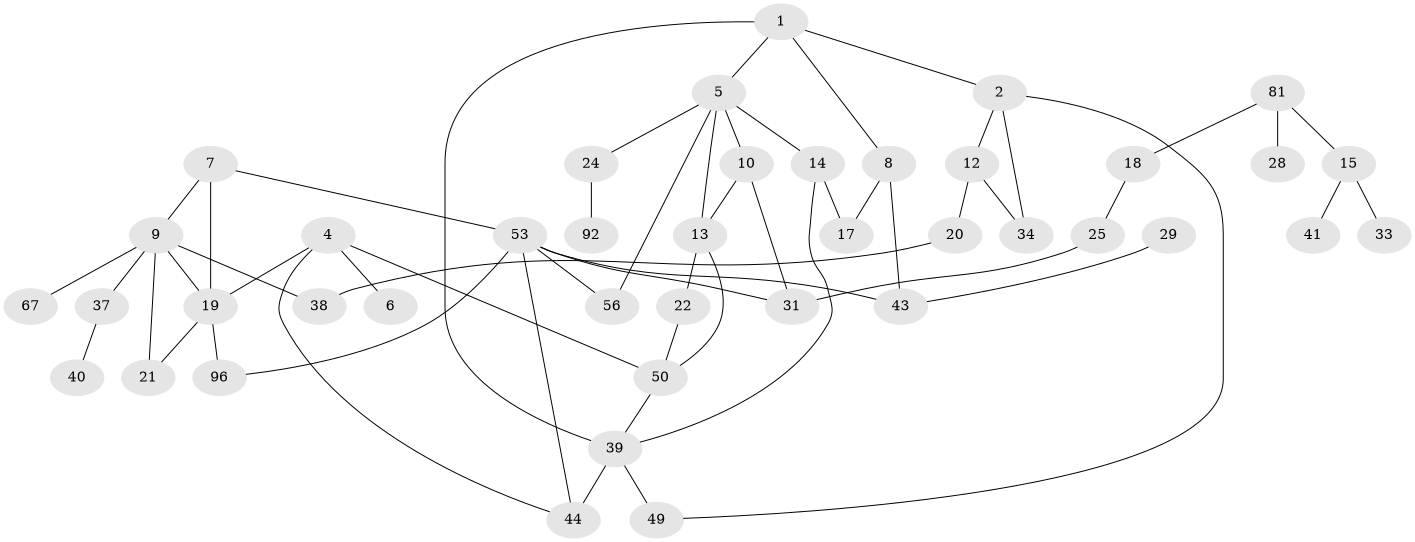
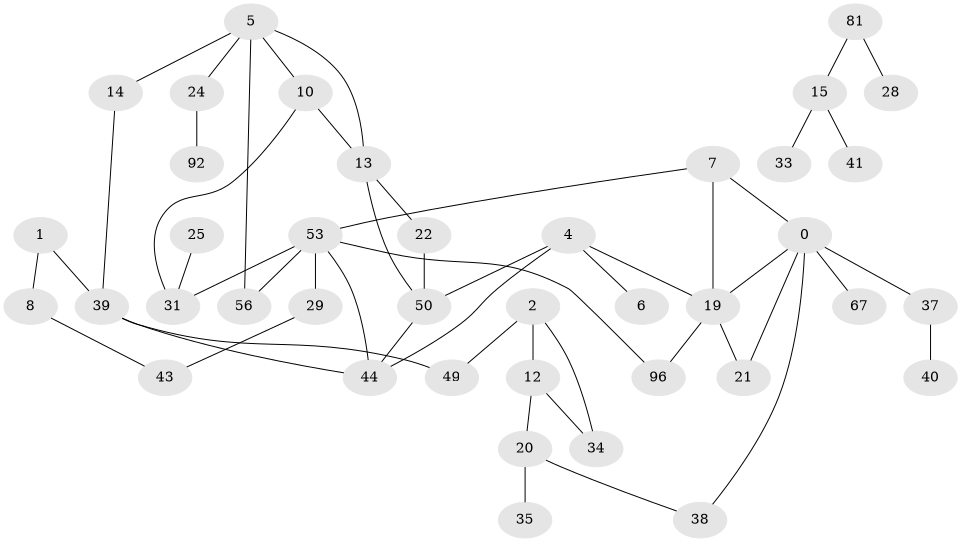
edge "1" -- "5": removed
edge "1" -- "2": removed
node "18": removed
node "9": label "9" -> "0"
node "17": removed
edge "53" -- "43": now "53" -- "29"
edge "50" -- "39": now "50" -- "44"
node "35": added
